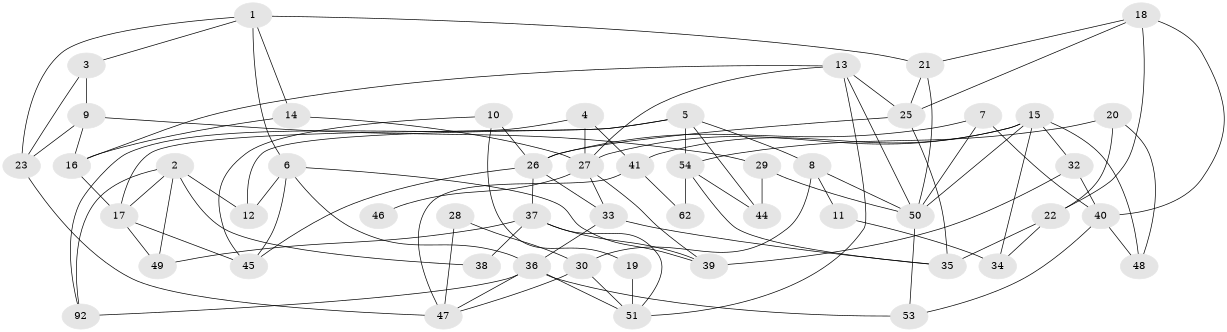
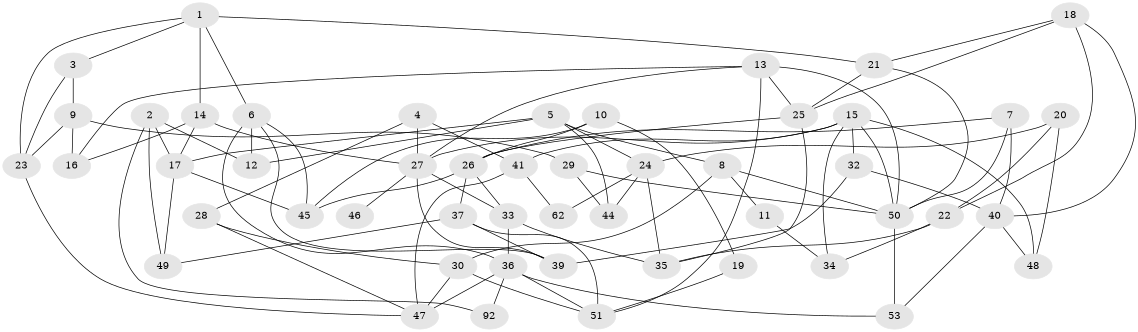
edge "4" -- "92": now "4" -- "28"
node "54": label "54" -> "24"
edge "16" -- "17": now "14" -- "17"
node "38": removed
